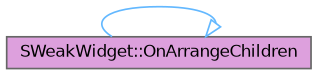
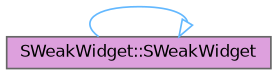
node "SWeakWidget::OnArrangeChildren": label "SWeakWidget::OnArrangeChildren" -> "SWeakWidget::SWeakWidget"
